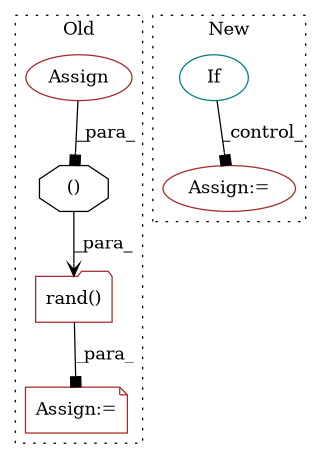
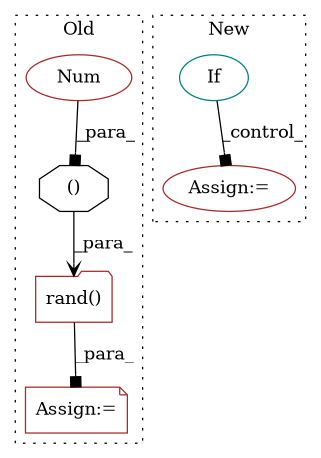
node "Assign": label "Assign" -> "Num"
